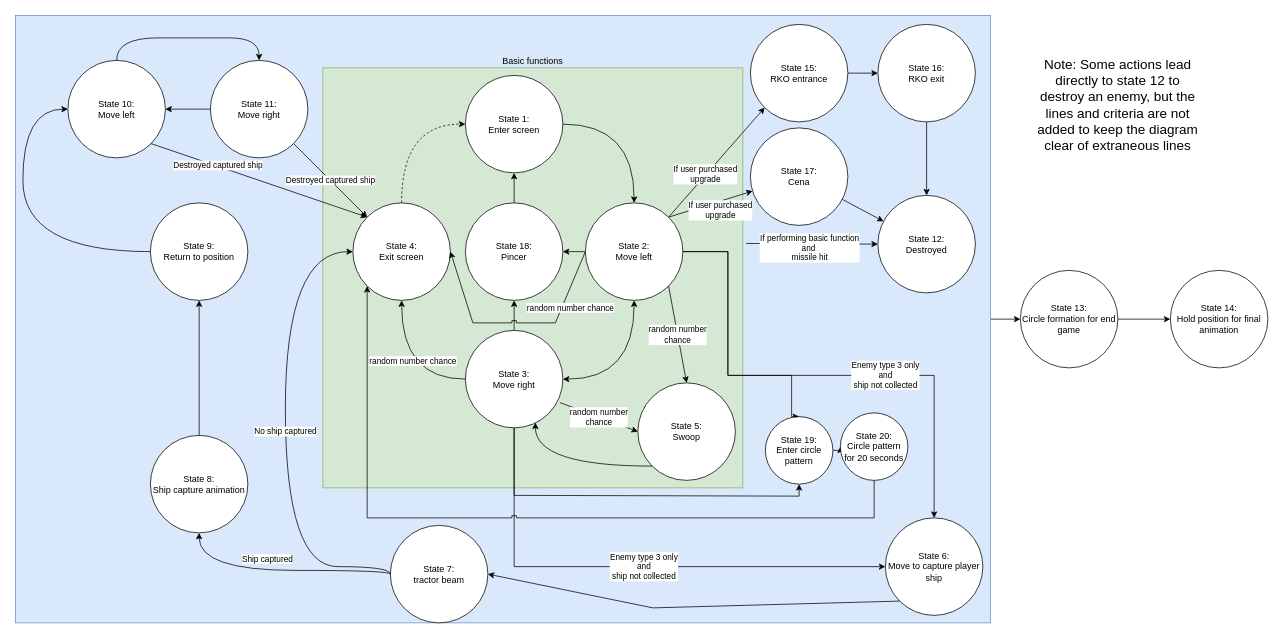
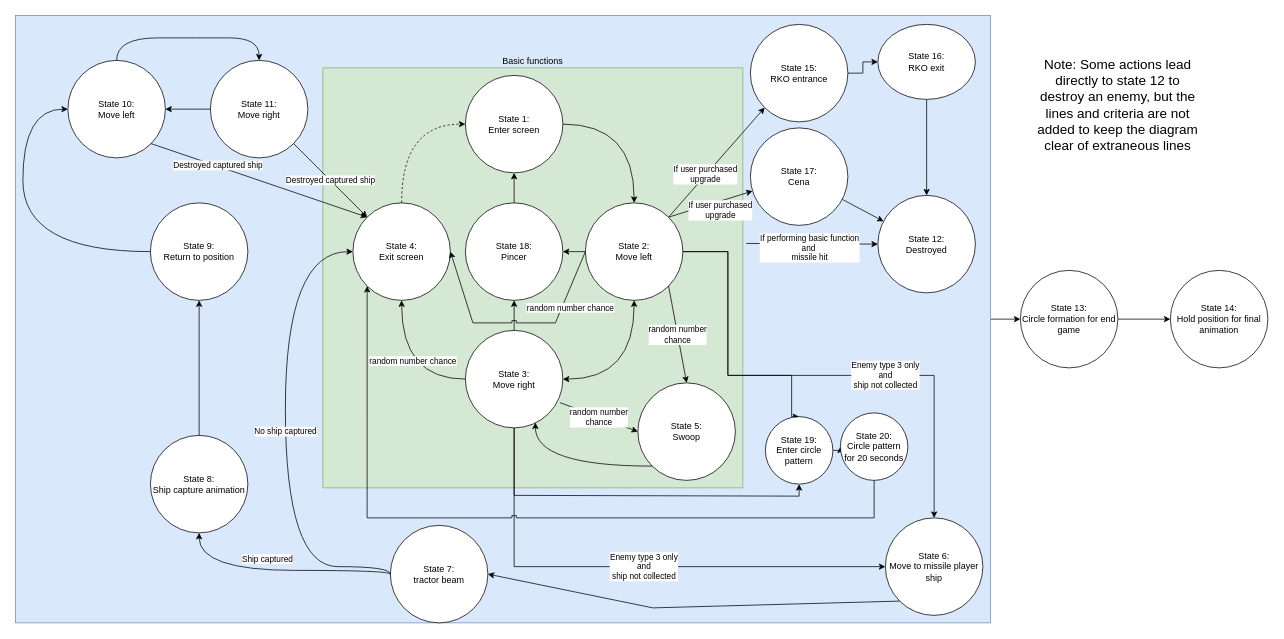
node "State 16: RKO exit": size 98x98 -> 98x75
node "State 6: Move to capture player ship": label "State 6: Move to capture player ship" -> "State 6: Move to missile player ship"
